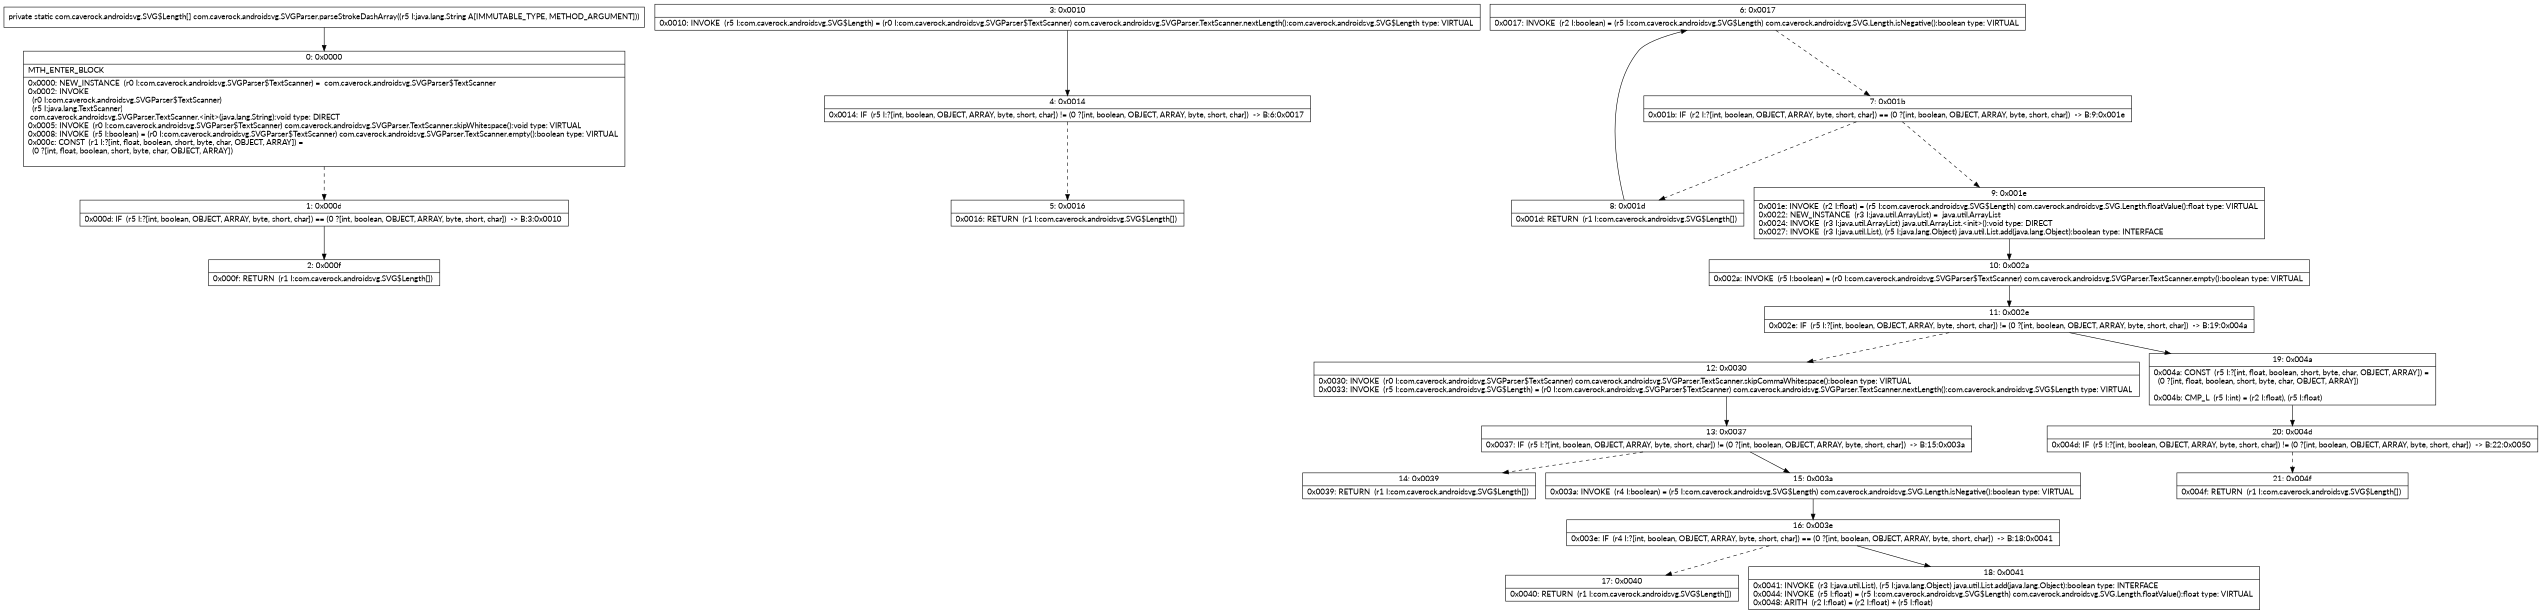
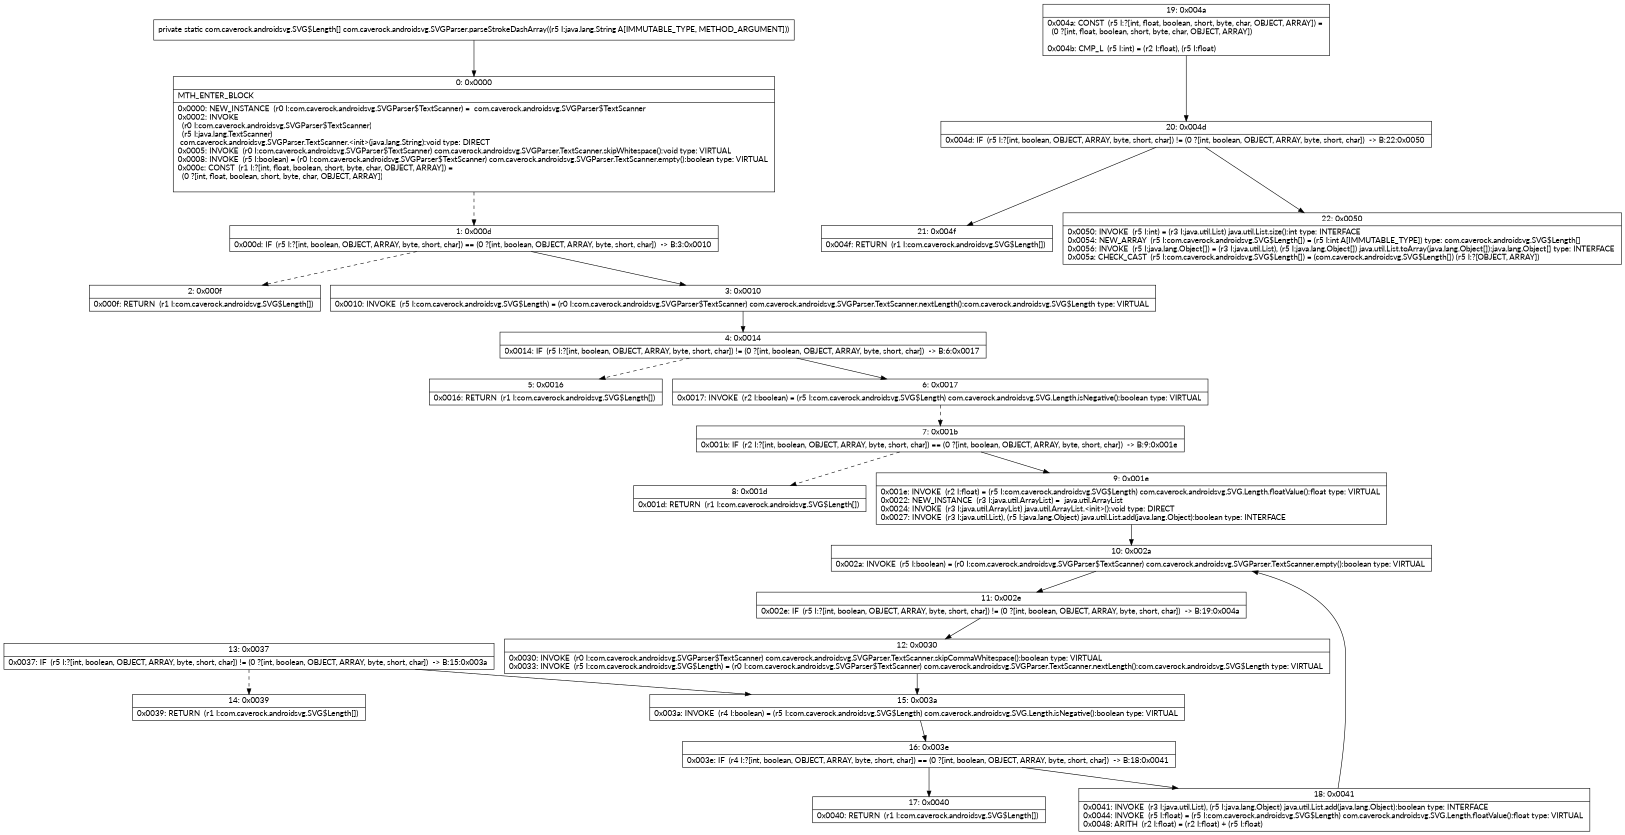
edge "8: 0x001d" -> "6: 0x0017": now "4: 0x0014" -> "6: 0x0017"
edge "7: 0x001b" -> "9: 0x001e": style dashed -> solid
node "22: 0x0050": added
edge "1: 0x000d" -> "2: 0x000f": style solid -> dashed
edge "1: 0x000d" -> "3: 0x0010": added
edge "11: 0x002e" -> "19: 0x004a": removed
edge "11: 0x002e" -> "12: 0x0030": style dashed -> solid
edge "12: 0x0030" -> "13: 0x0037": now "12: 0x0030" -> "15: 0x003a"
edge "20: 0x004d" -> "21: 0x004f": style dashed -> solid
edge "16: 0x003e" -> "17: 0x0040": style dashed -> solid
edge "18: 0x0041" -> "10: 0x002a": added
